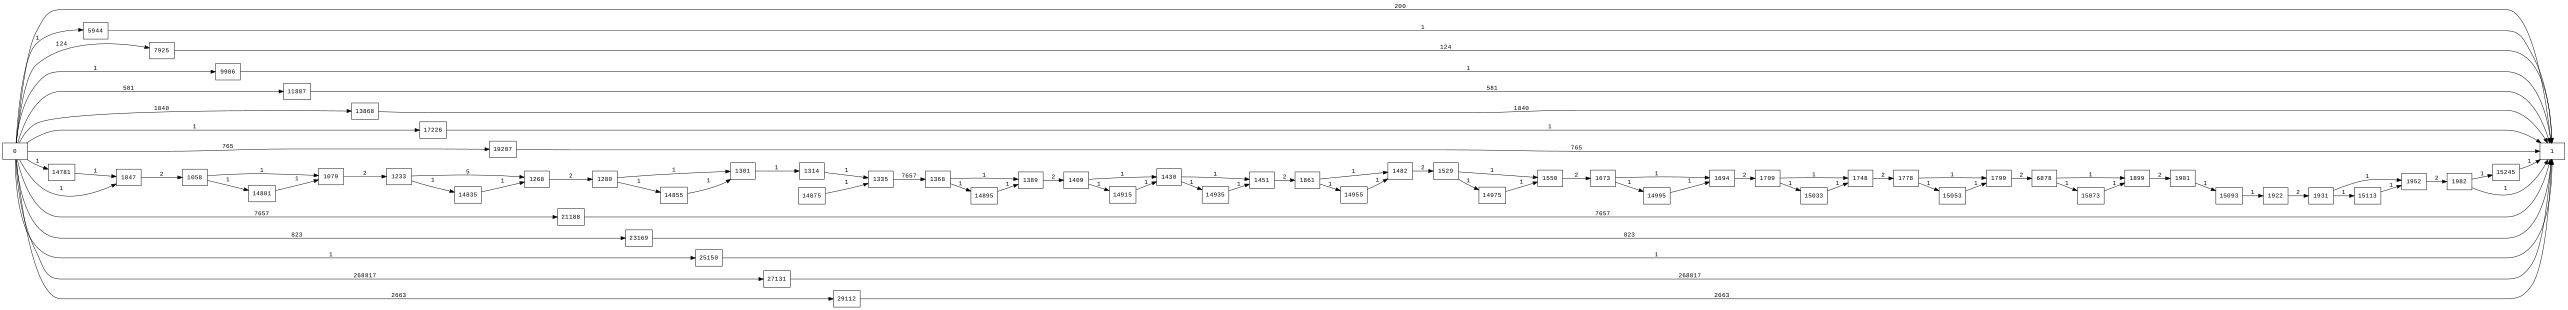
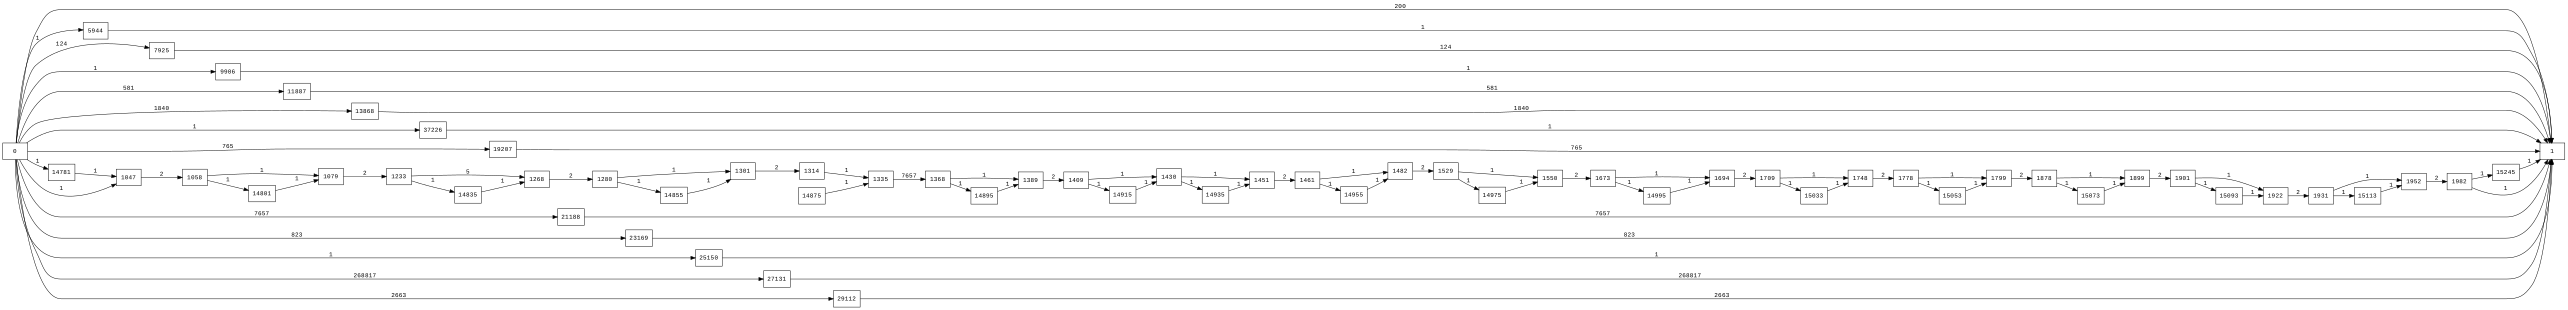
node "17226": label "17226" -> "37226"
edge "1301" -> "1314": label "1" -> "2"
node "6878": label "6878" -> "1878"
edge "1901" -> "1922": added, label "1"
node "1861": label "1861" -> "1461"
